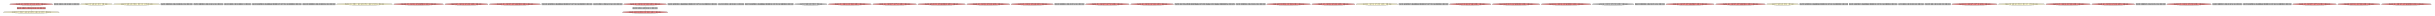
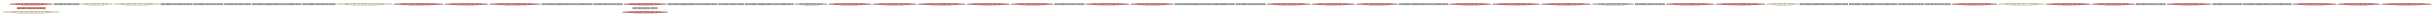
node "[2/3]  %83 = load i32, i32* %j109, align 4, !dbg !1546": fillcolor lemonchiffon -> lightcoral
